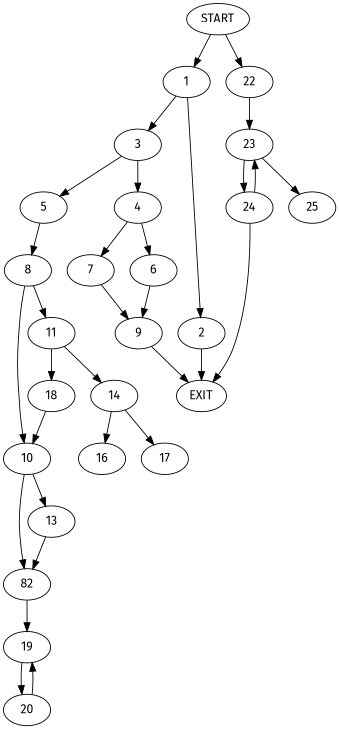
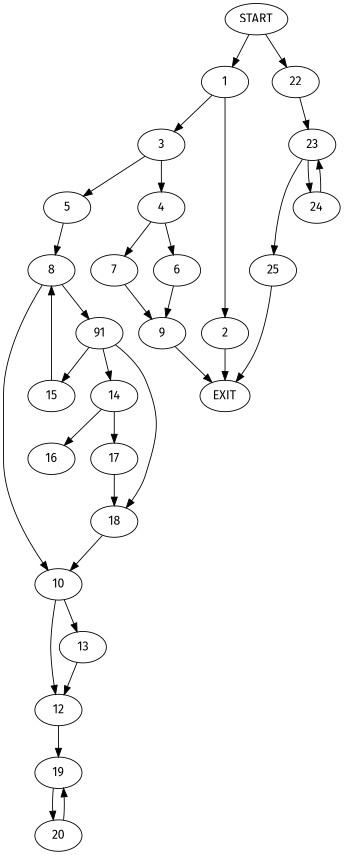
edge "24" -> "EXIT": now "25" -> "EXIT"
node "11": label "11" -> "91"
node "15": added
edge "17" -> "18": added
node "82": label "82" -> "12"
